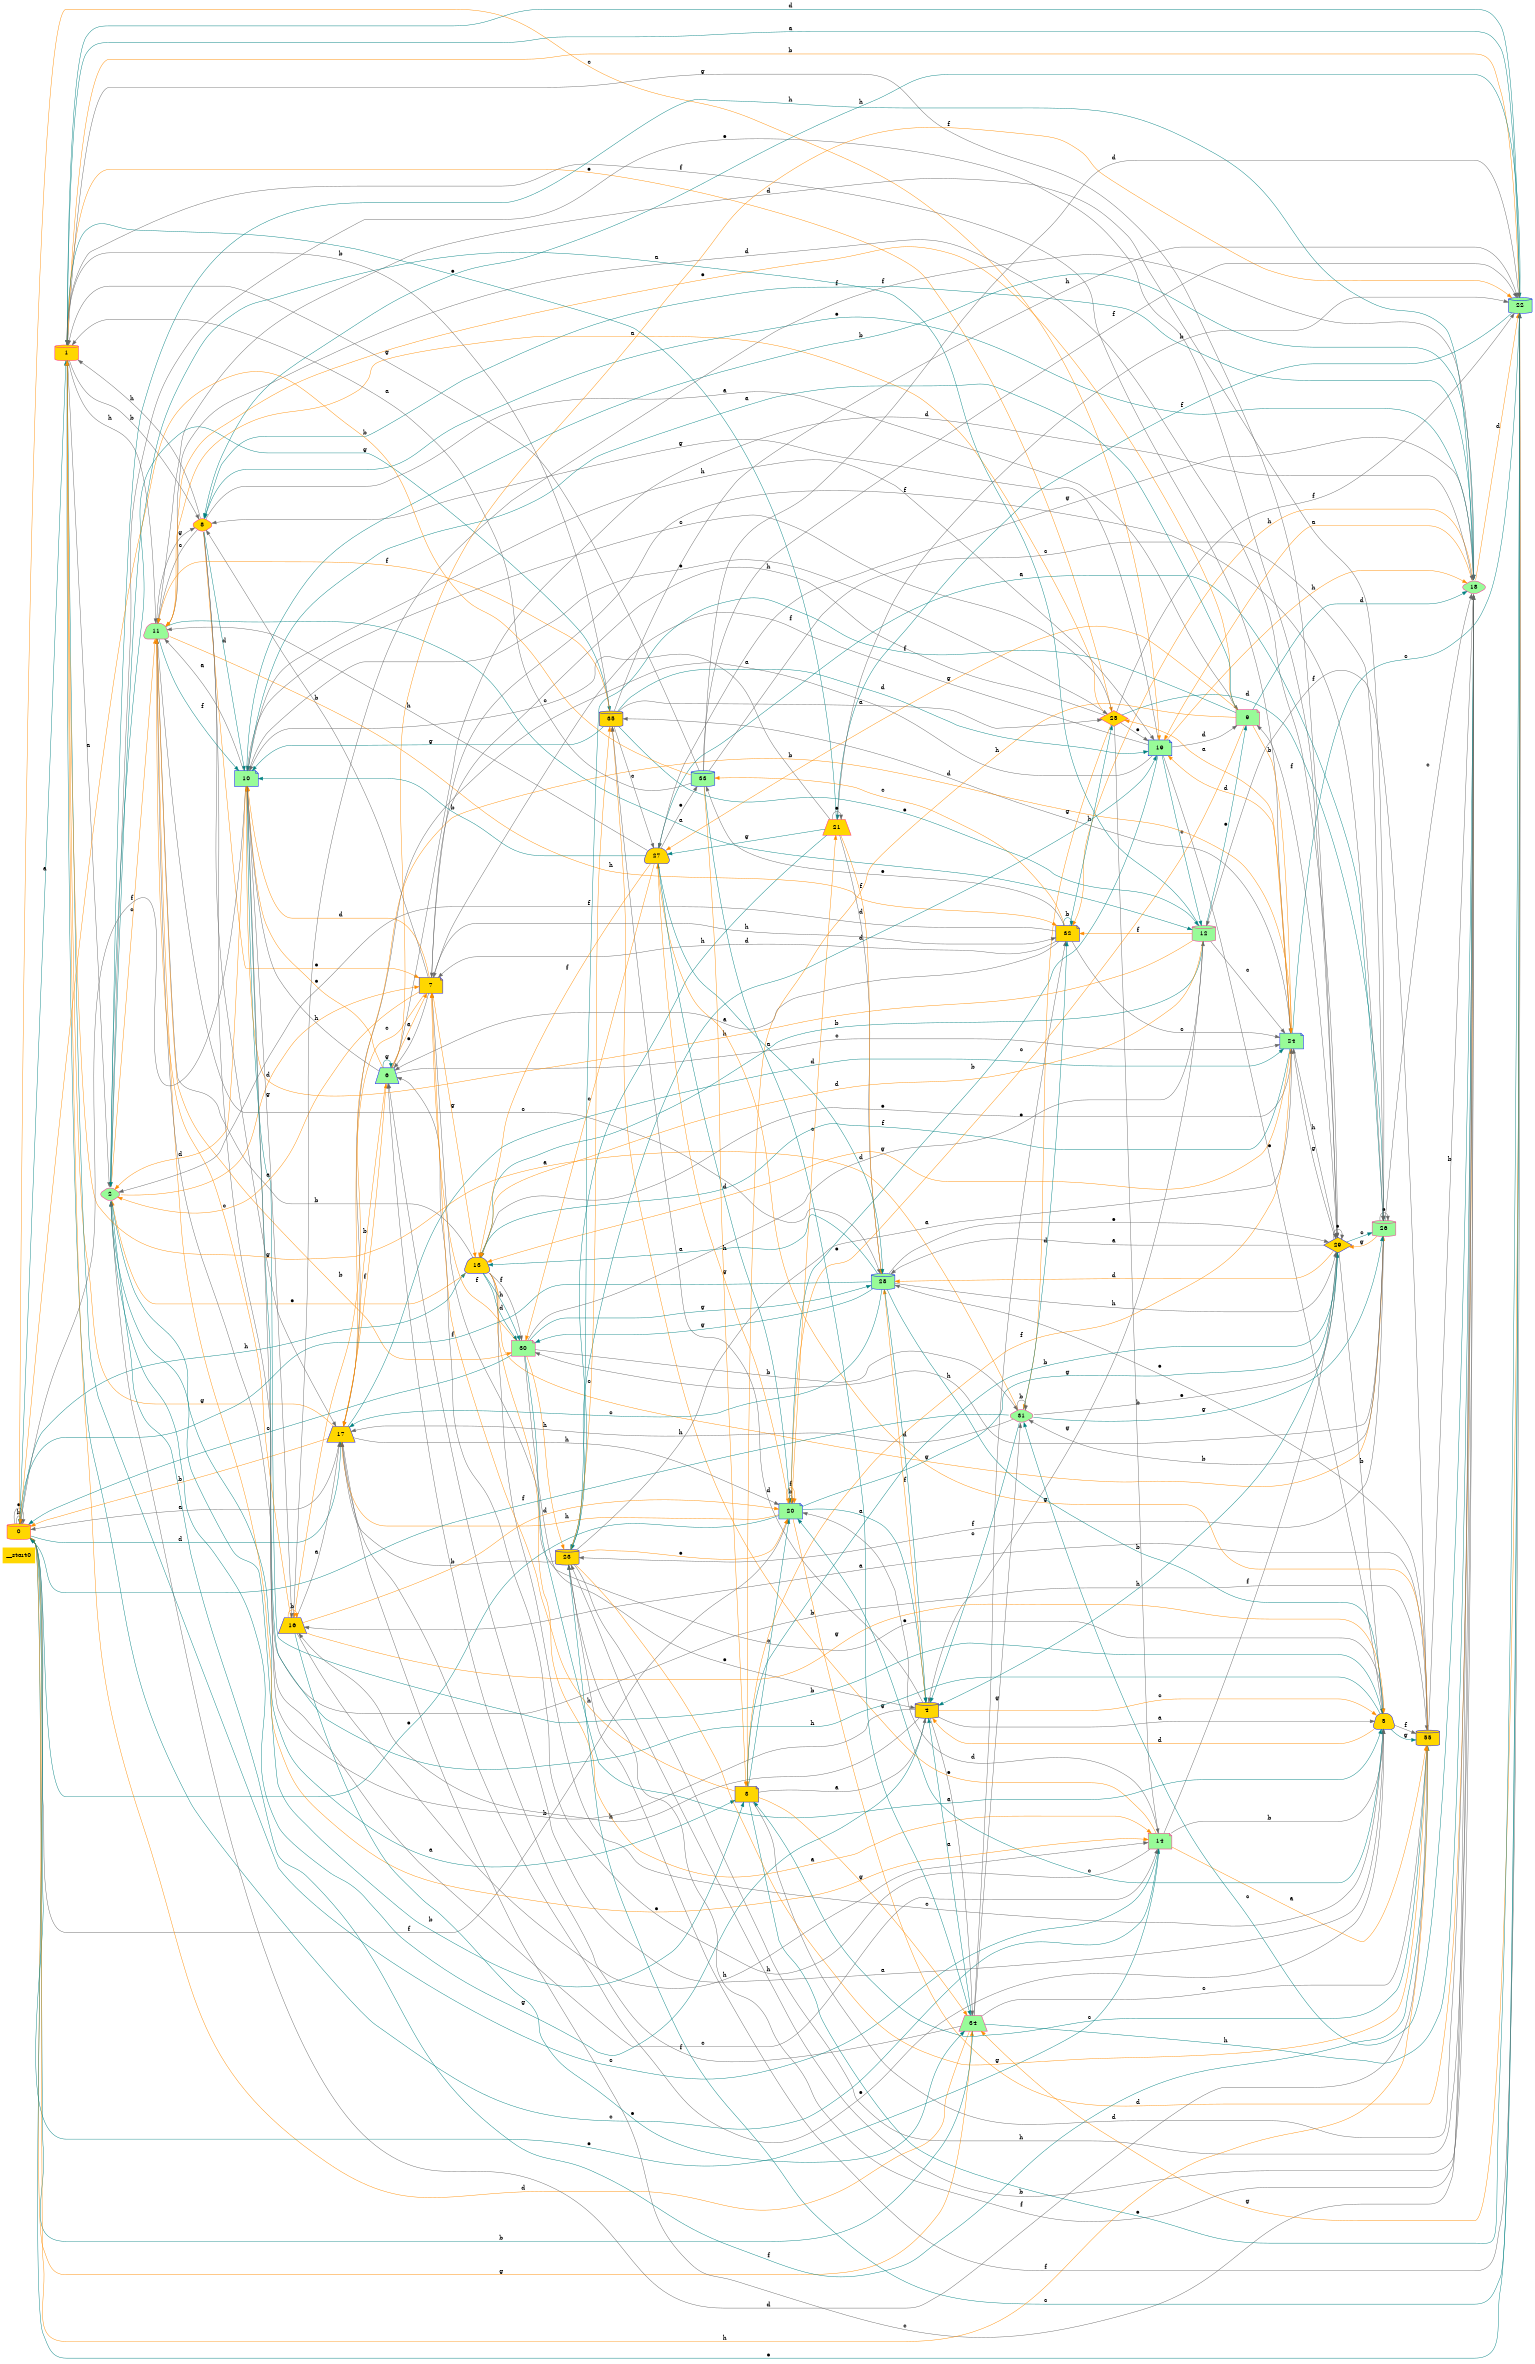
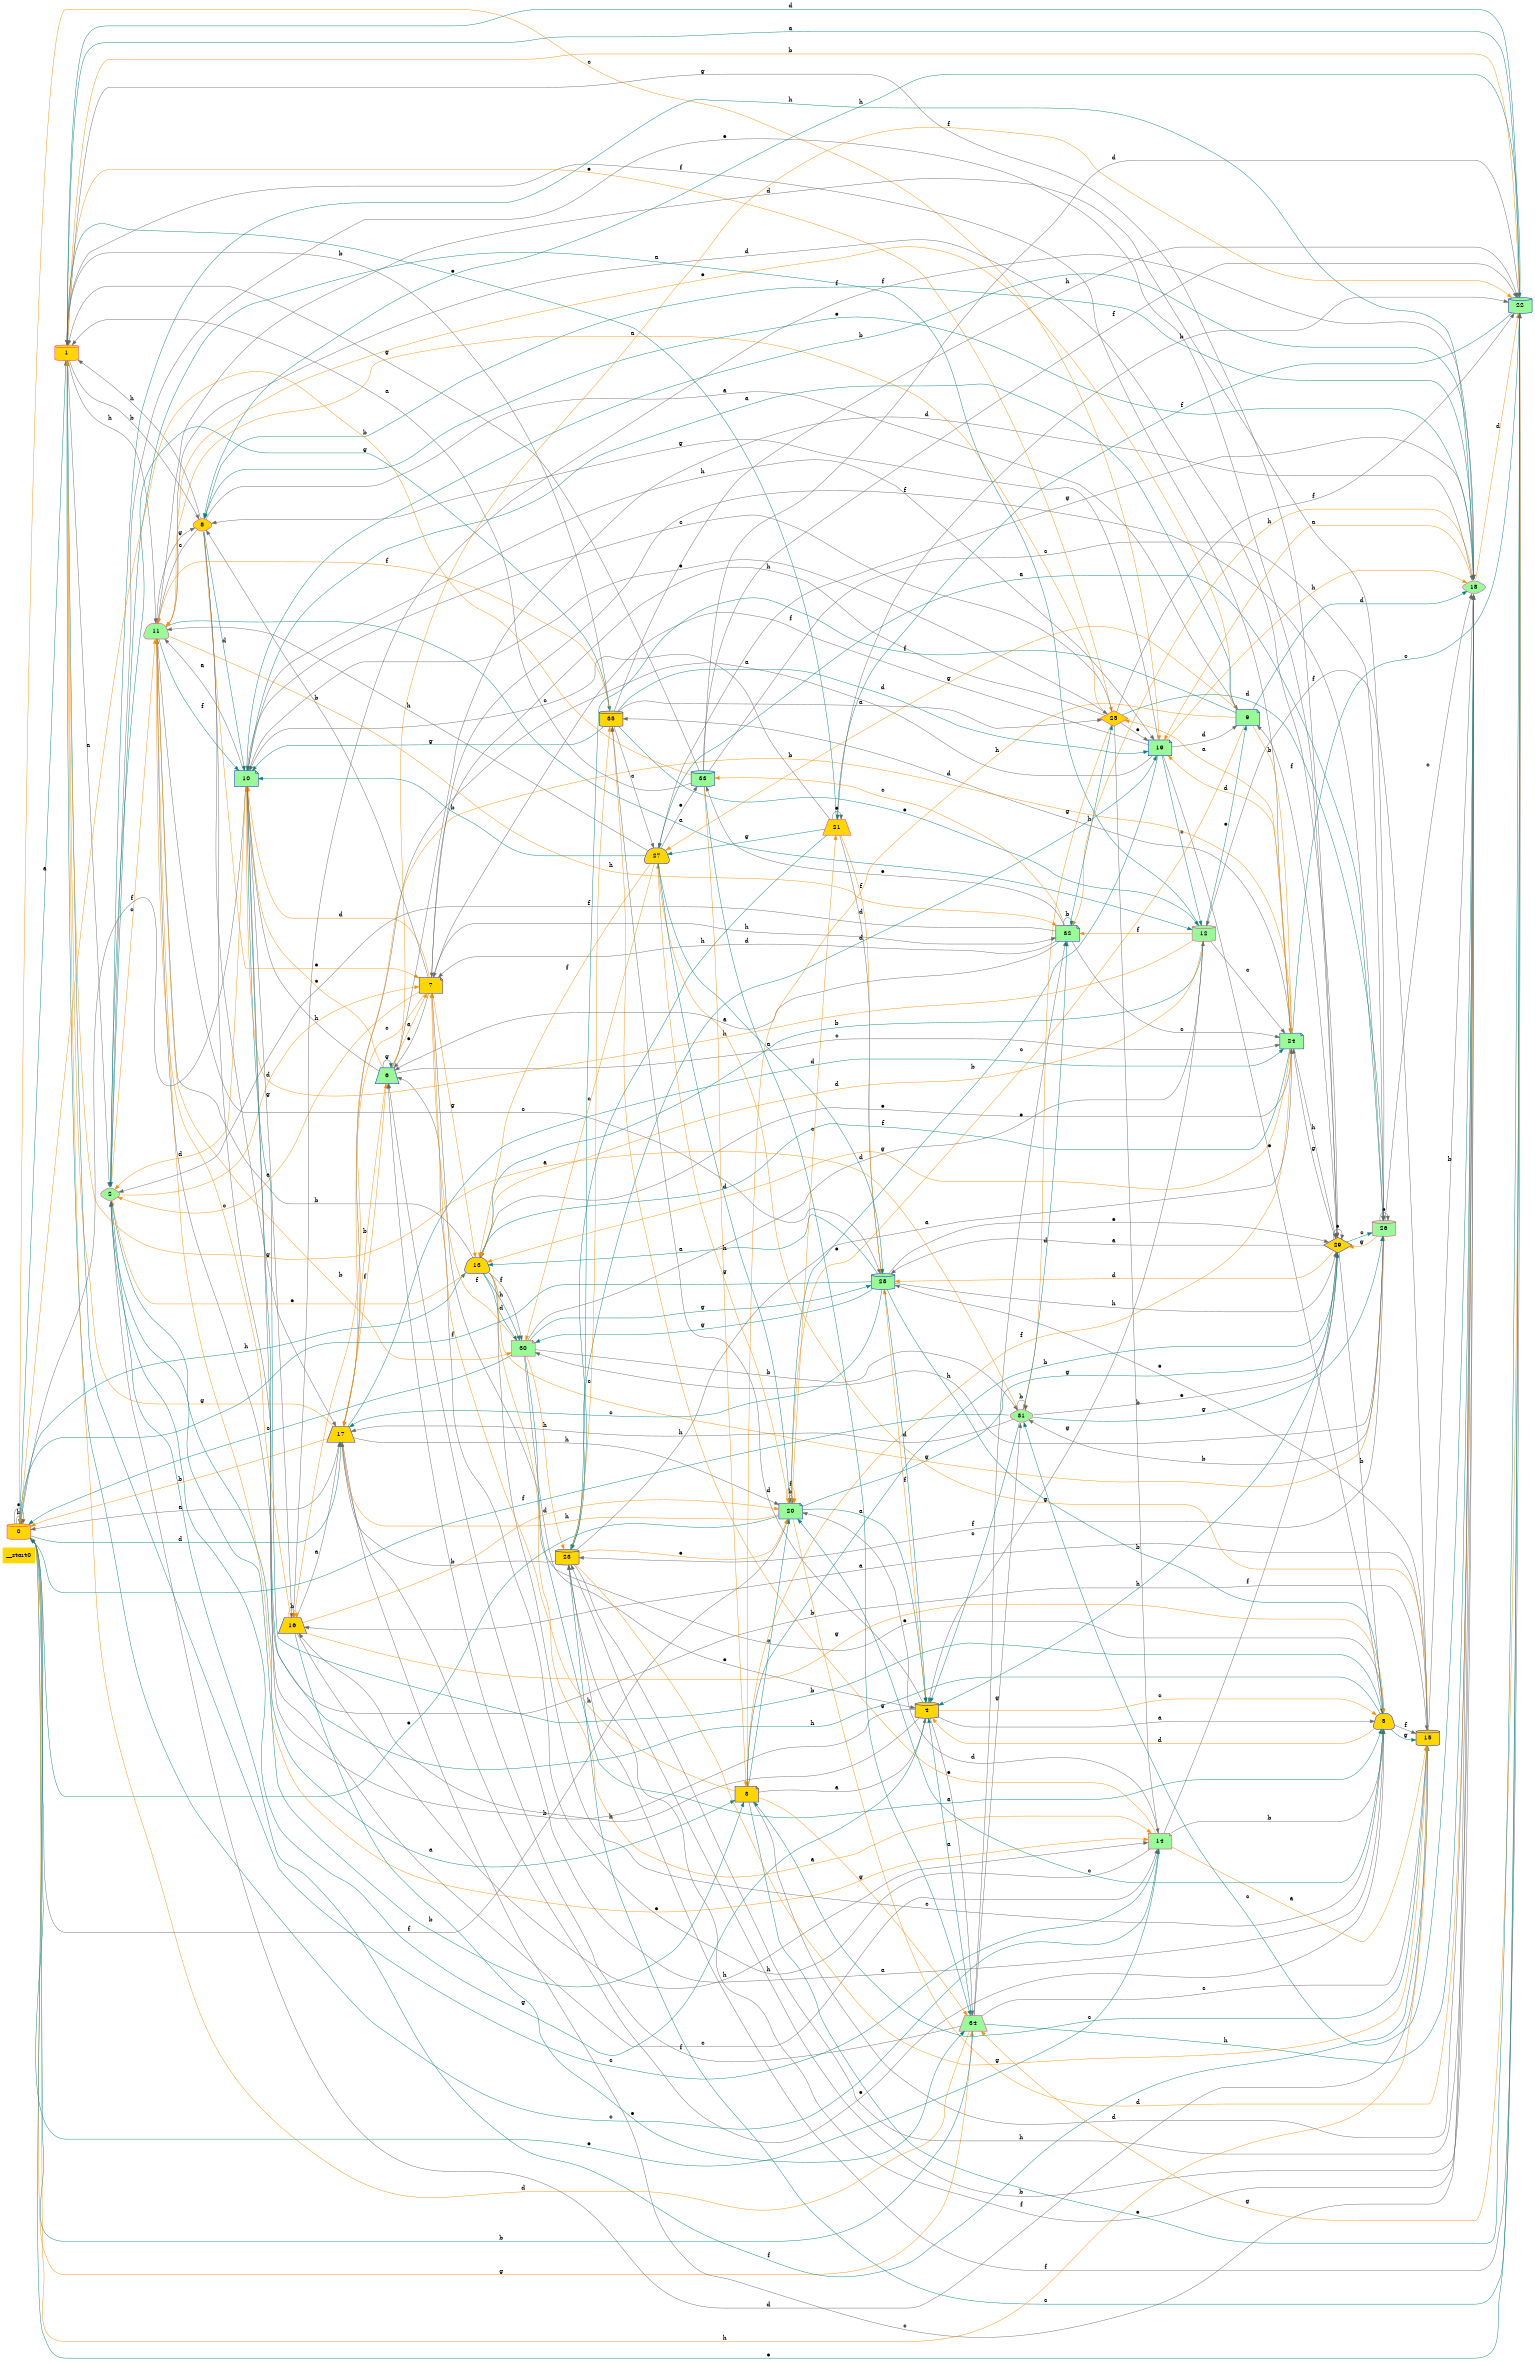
node "9": color deeppink -> blue
node "32": fillcolor gold -> palegreen
node "55": label "55" -> "15"
